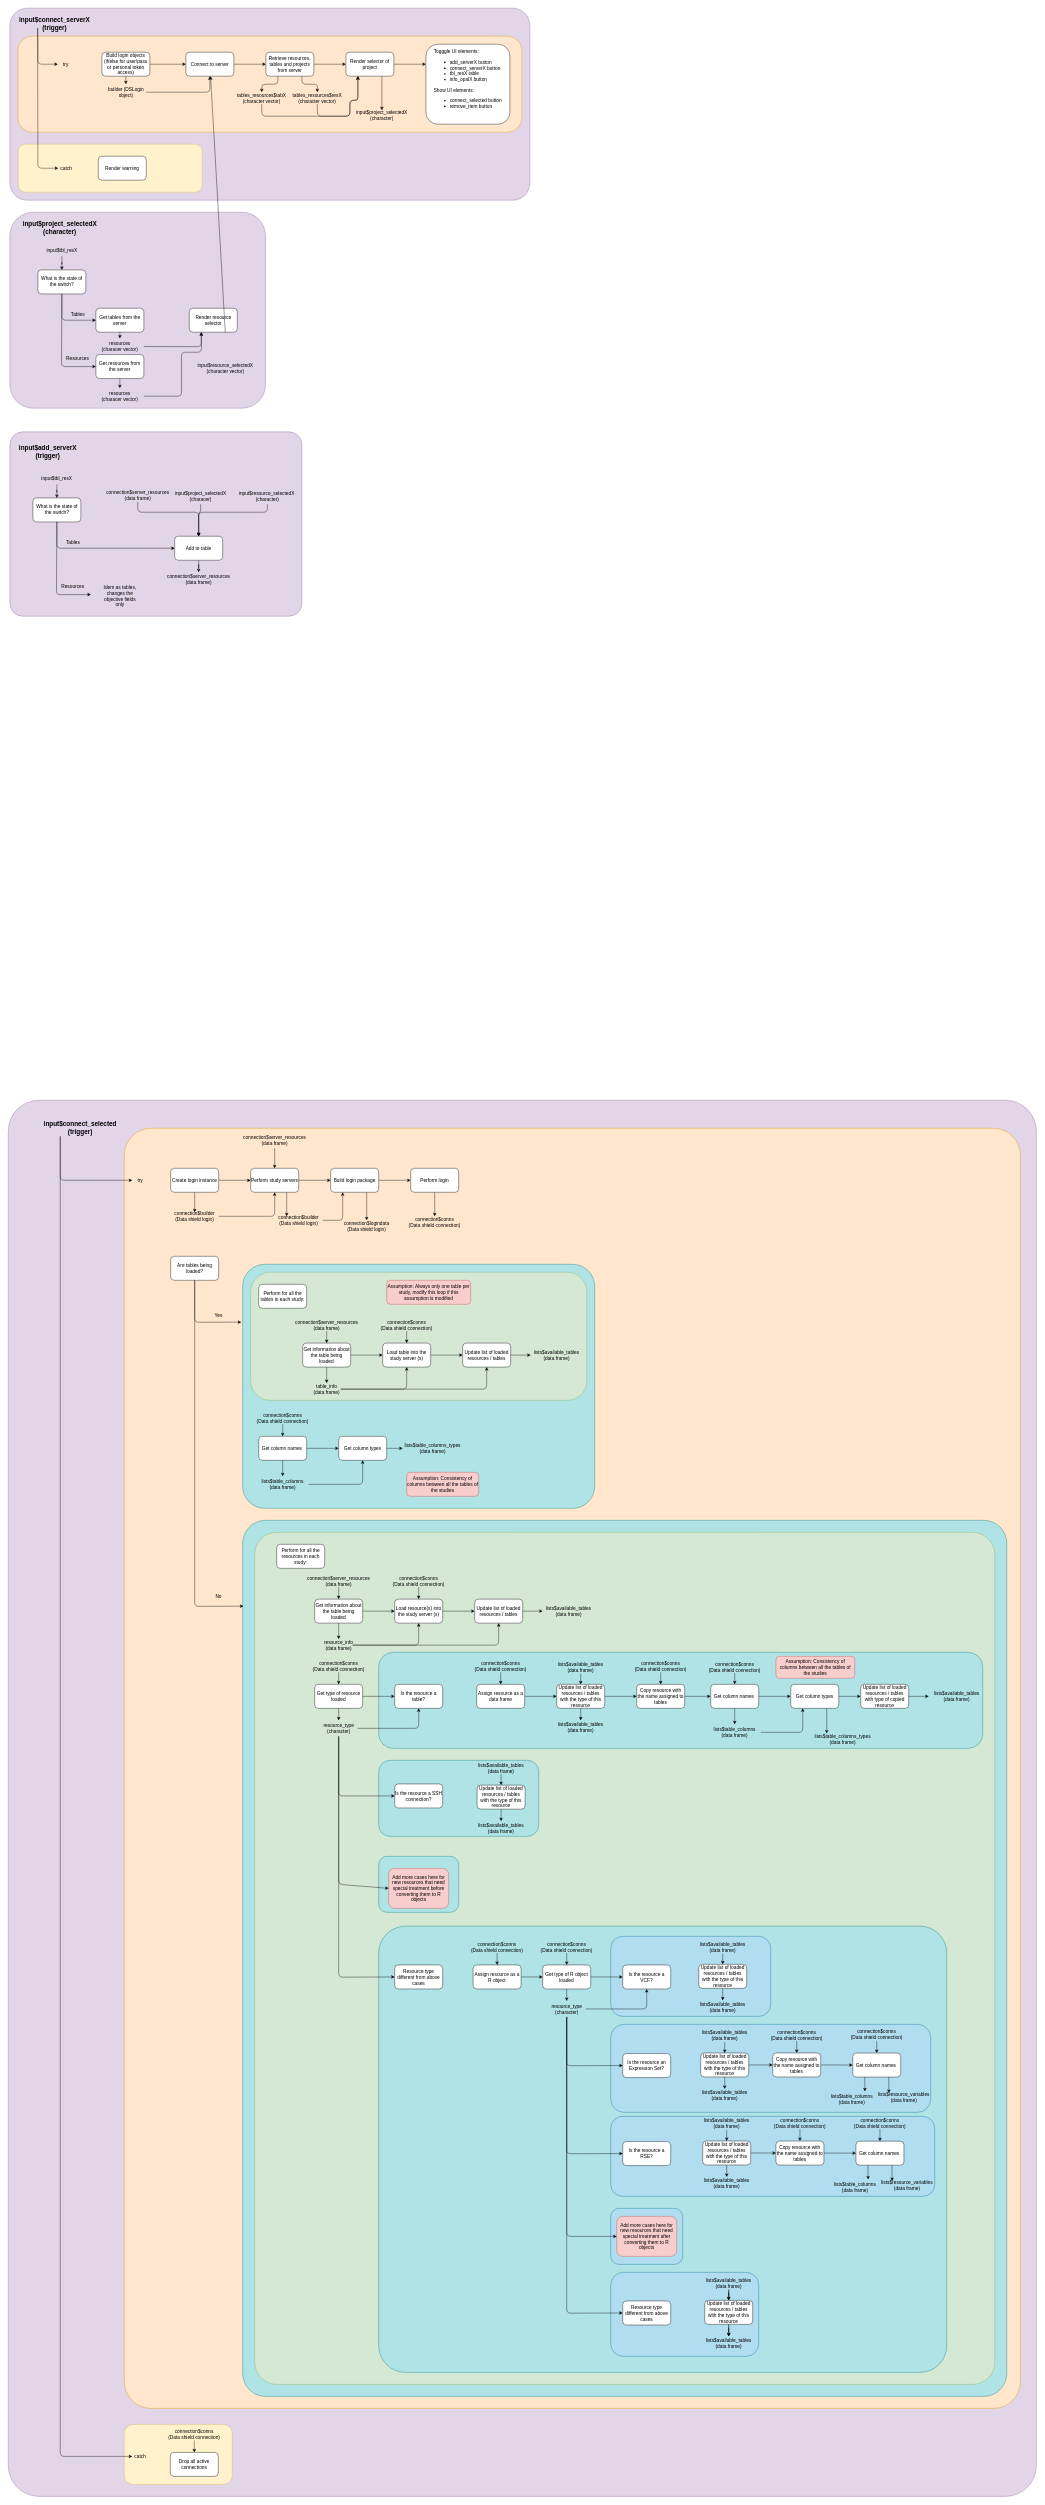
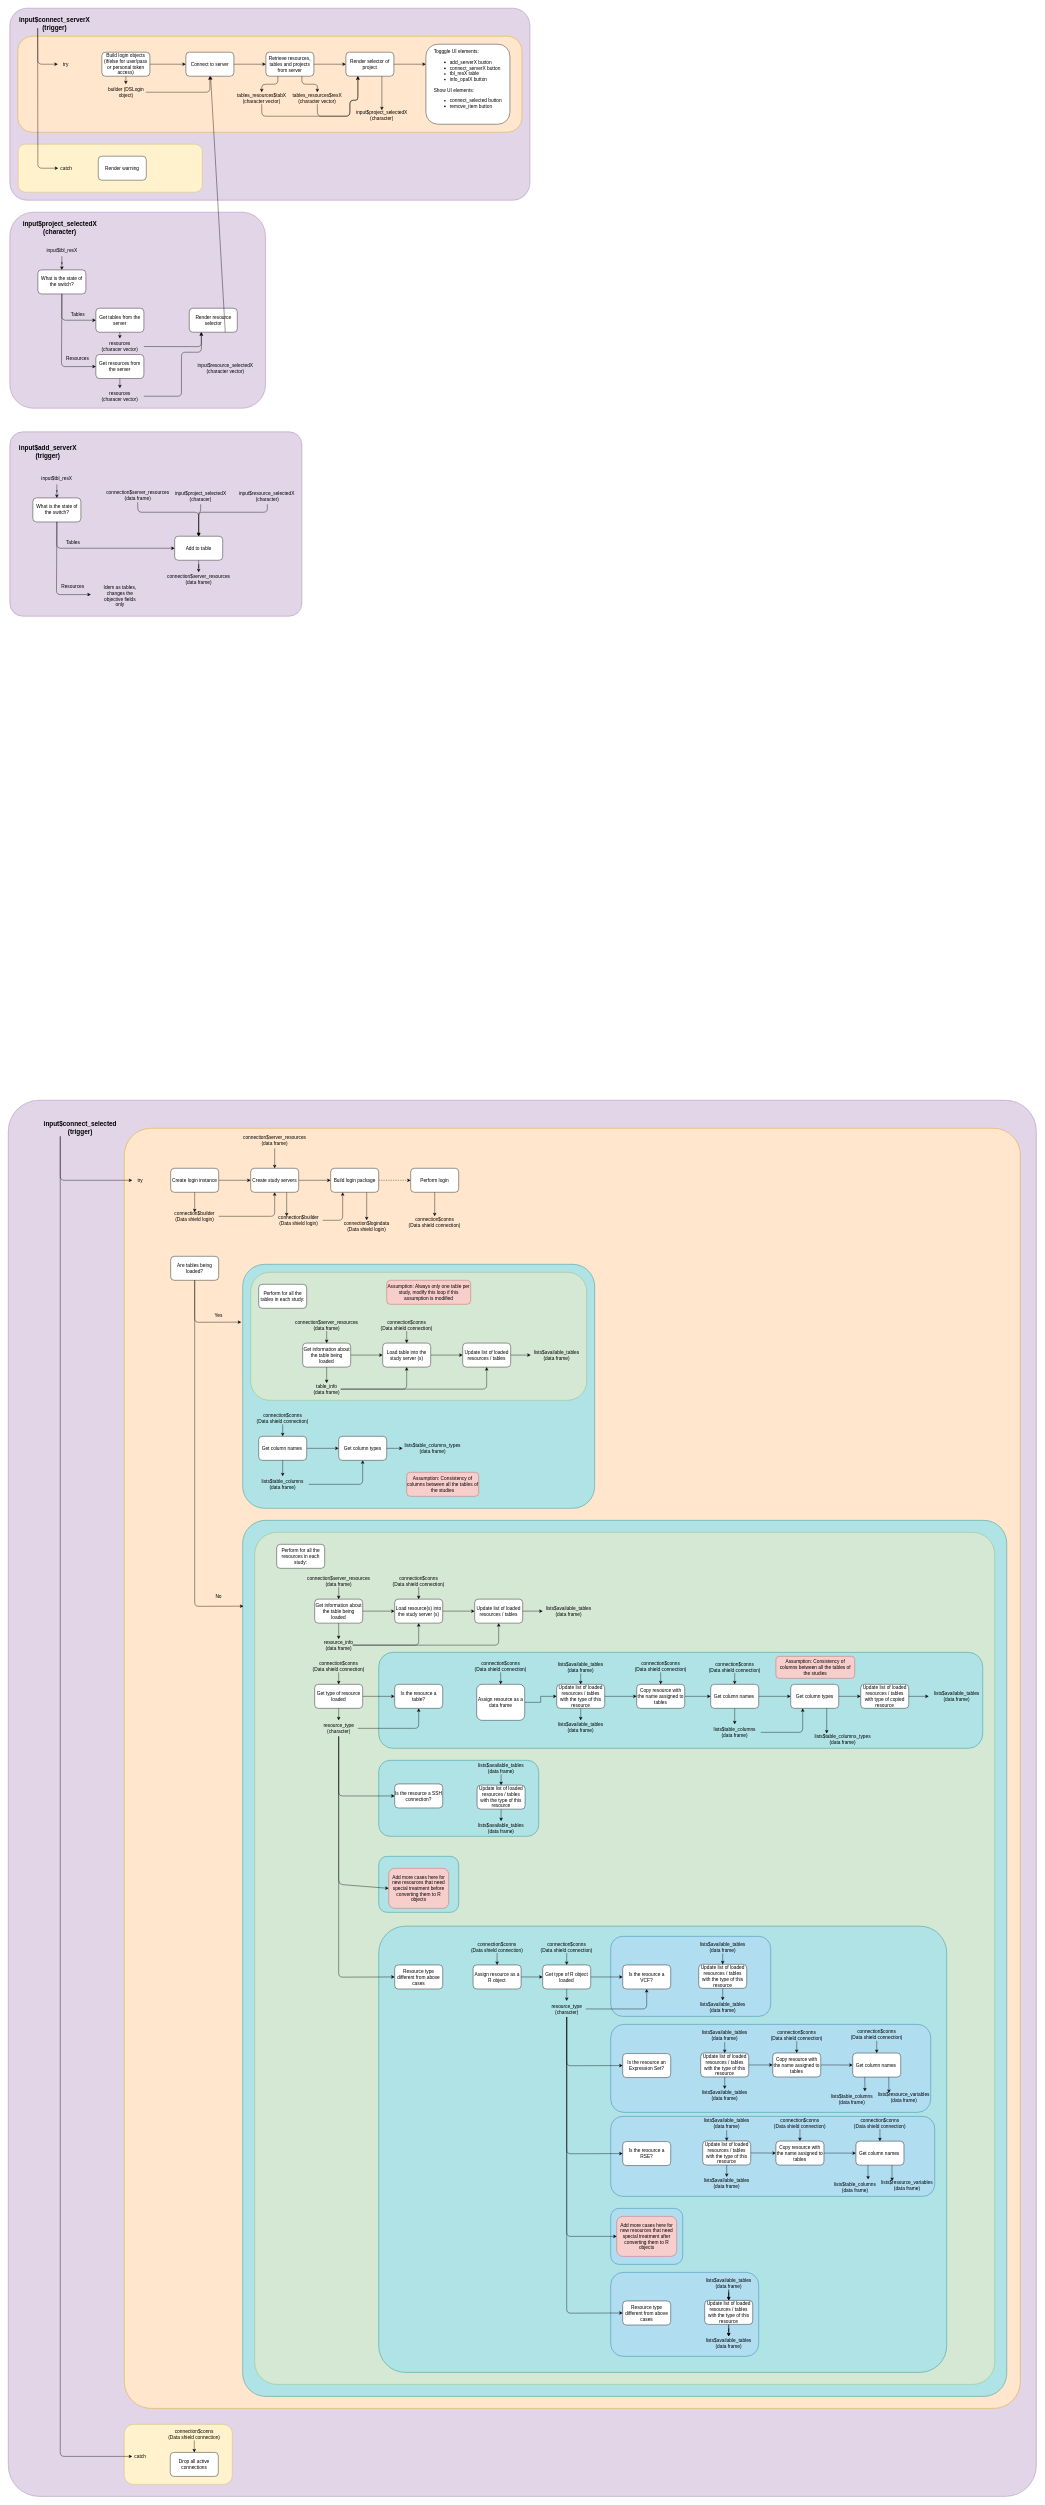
node "Perform study servers": label "Perform study servers" -> "Create study servers"
edge "Build login package" -> "Perform login": style solid -> dashed
node "Assign resource as a data frame": size 48x24 -> 48x36
